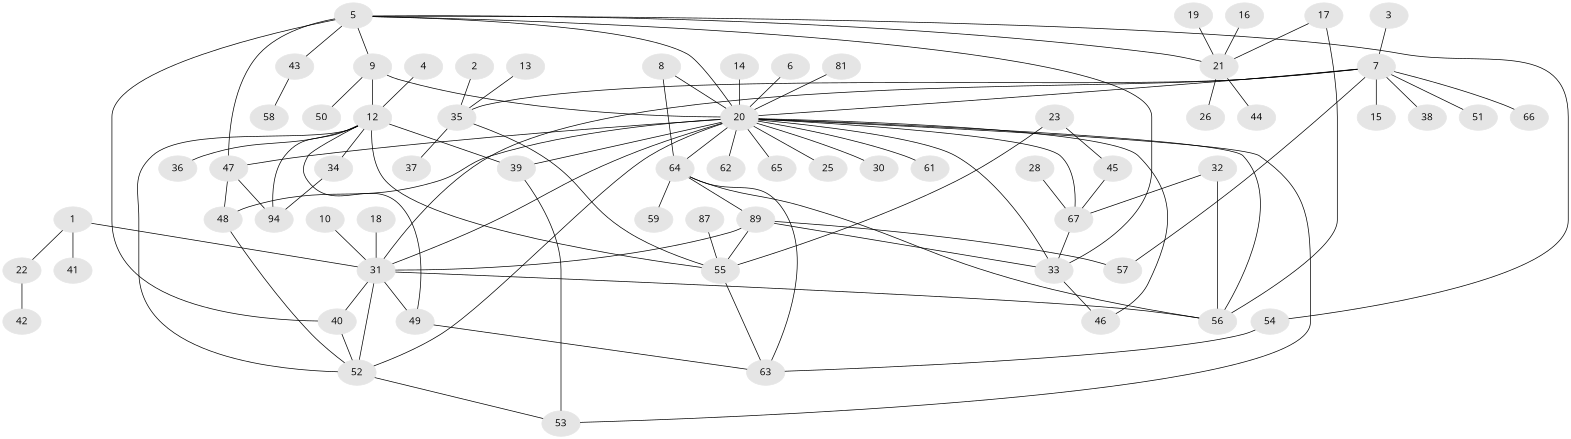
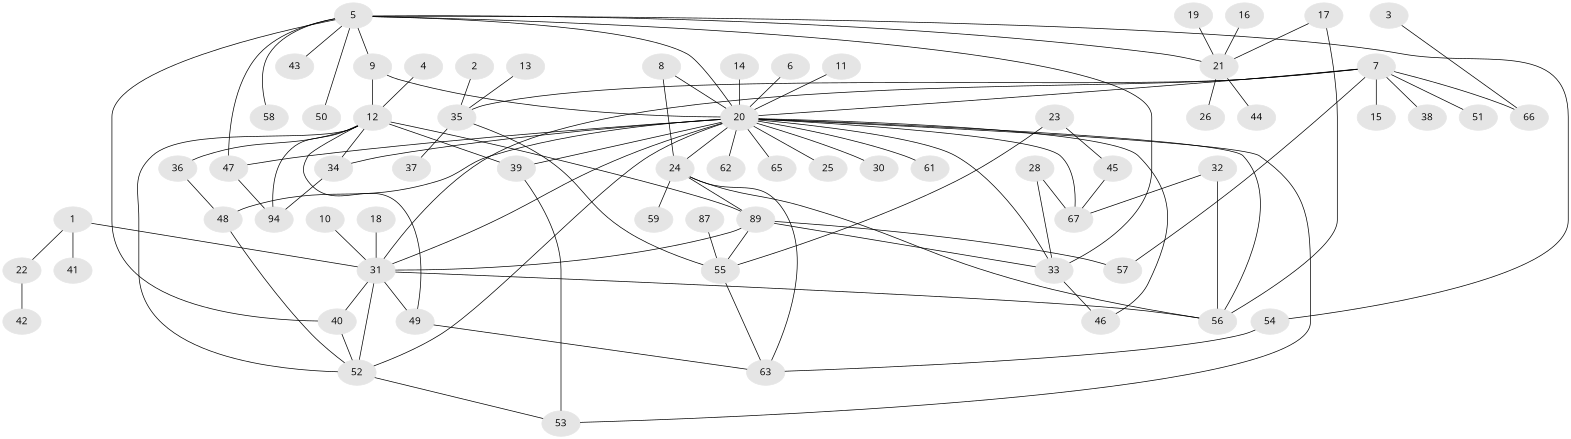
edge "3" -- "7": now "3" -- "66"
node "81": label "81" -> "11"
edge "43" -- "58": now "5" -- "58"
edge "9" -- "50": now "5" -- "50"
edge "20" -- "34": added
node "64": label "64" -> "24"
edge "47" -- "48": now "36" -- "48"
edge "12" -- "55": now "12" -- "89"
edge "67" -- "33": now "28" -- "33"
